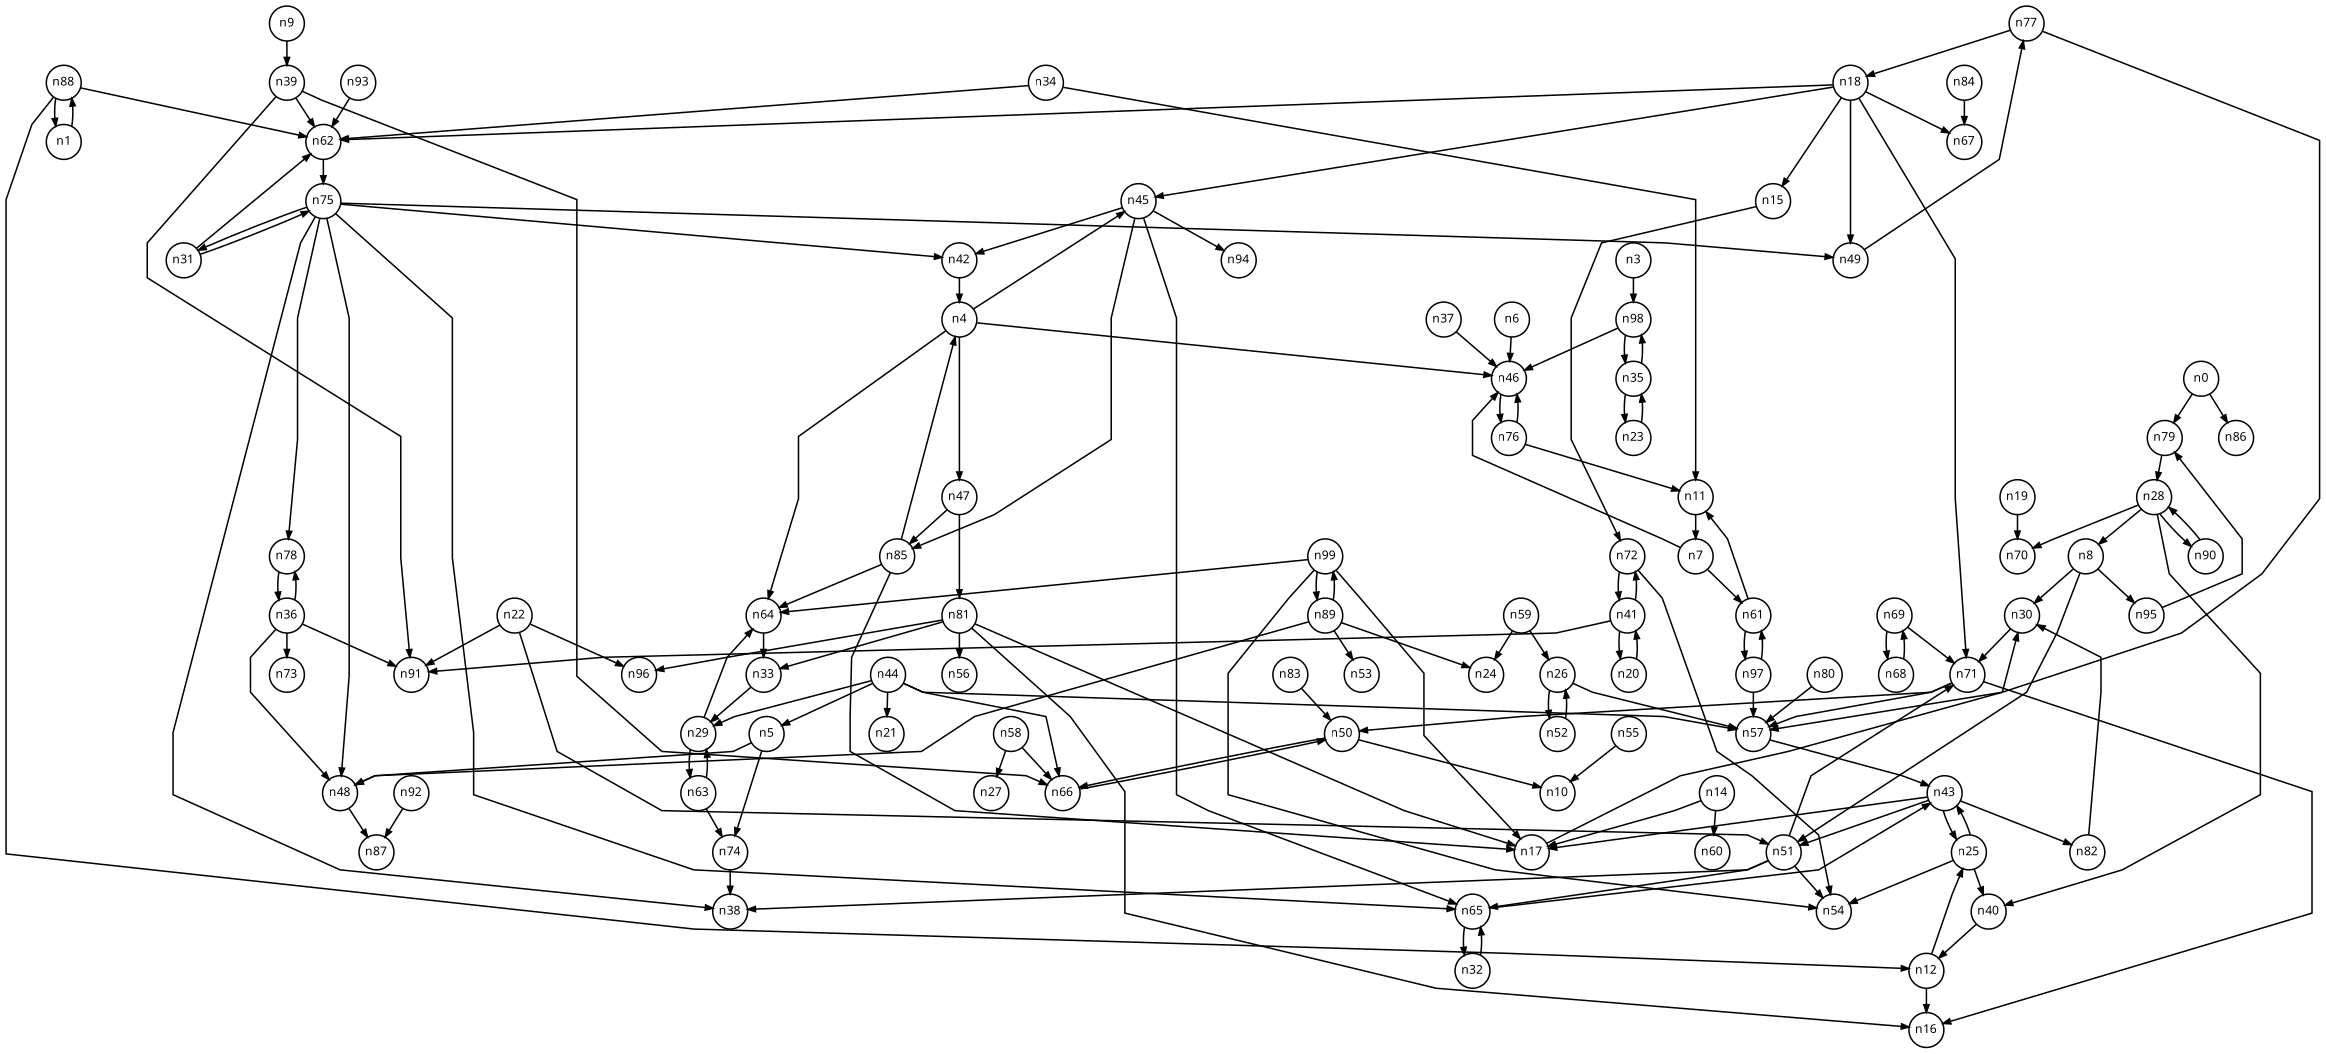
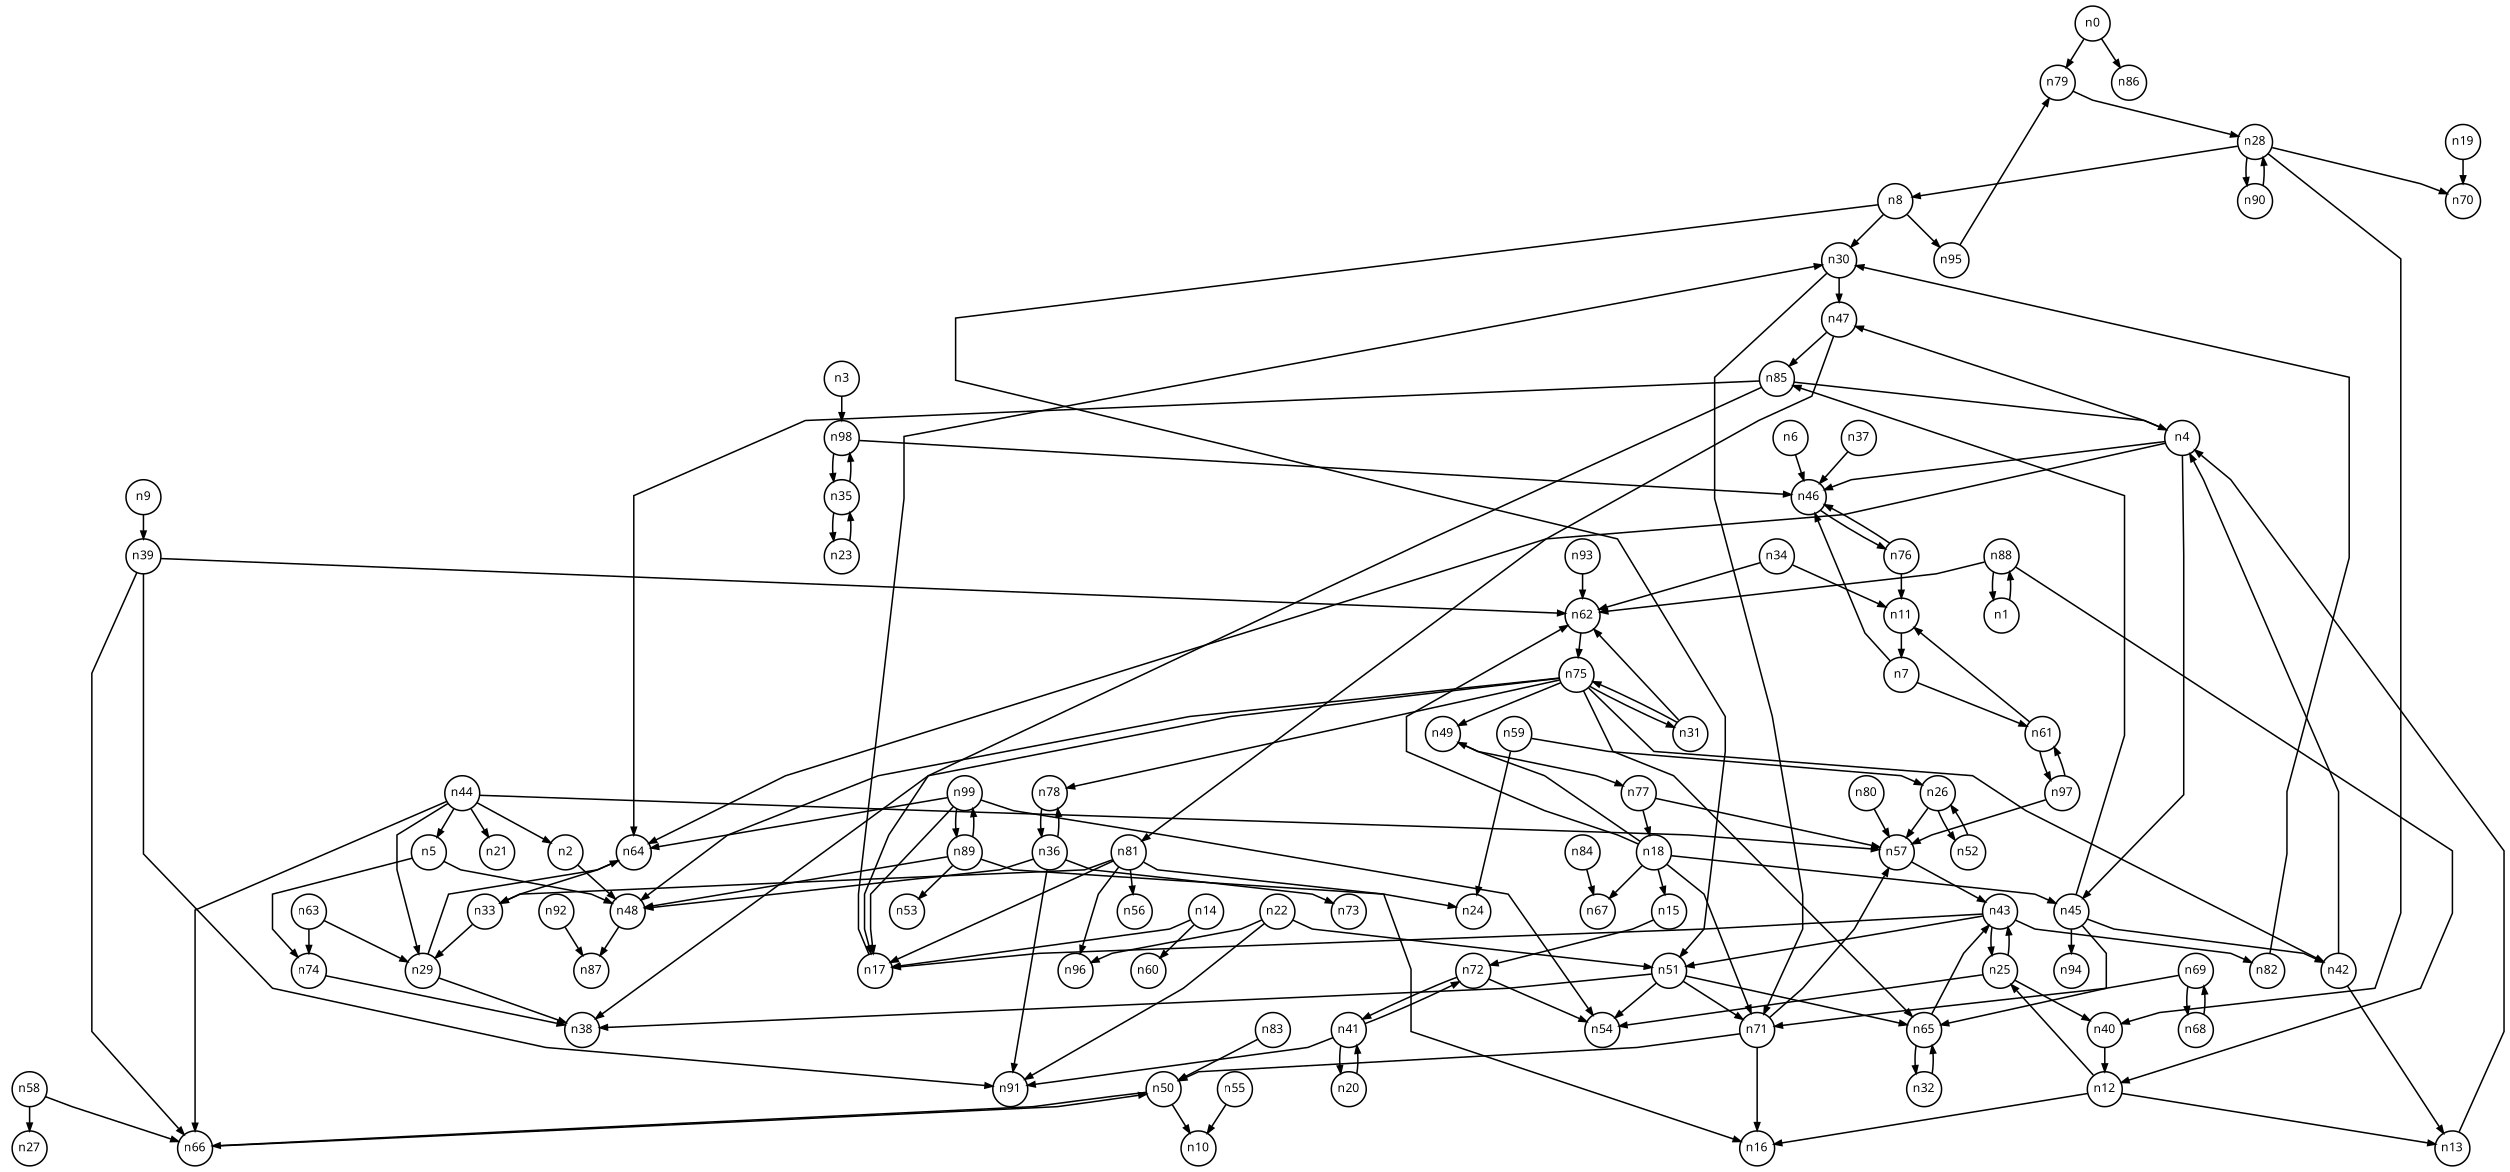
edge "n30" -> "n47": added
edge "n29" -> "n63": now "n29" -> "n38"
node "n2": added
node "n13": added
